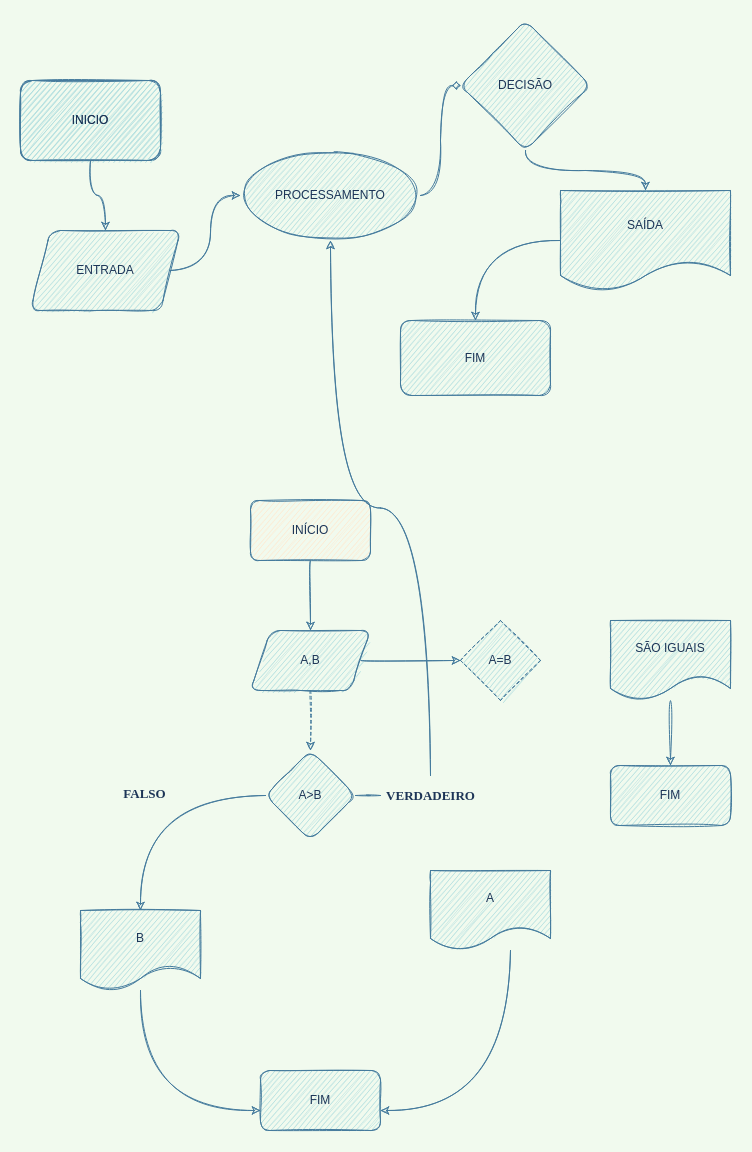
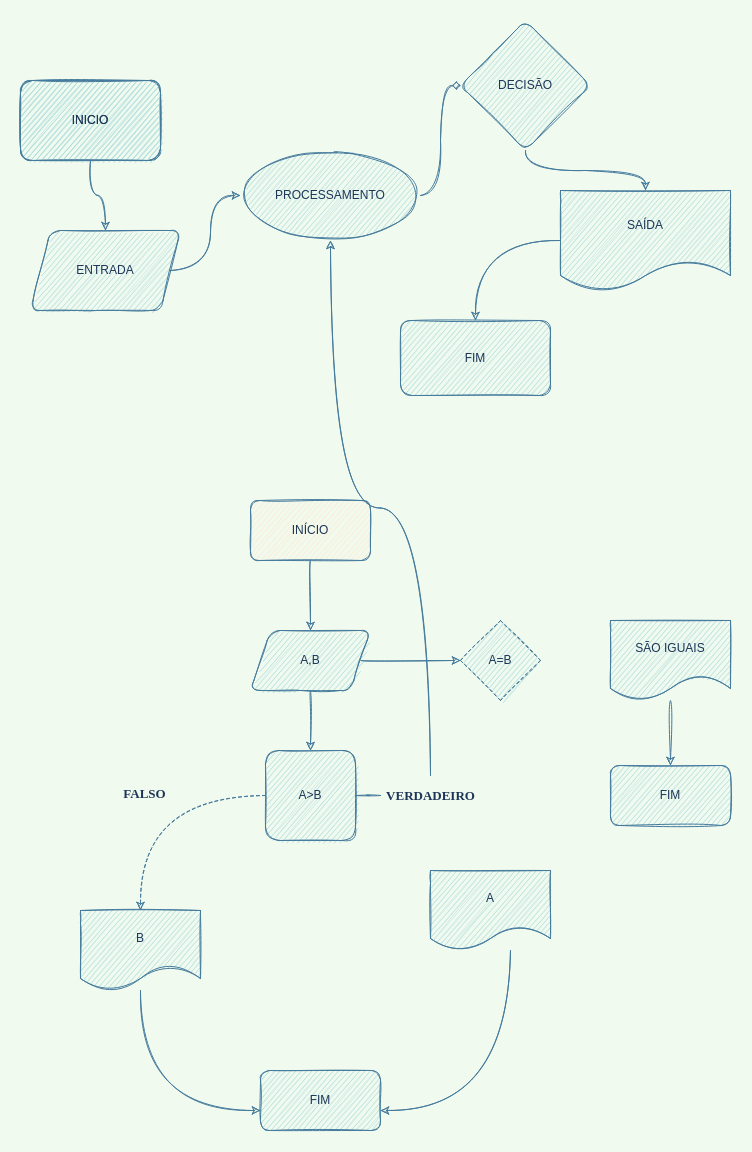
edge "A,B" -> "A>B": style dashed -> solid
node "A>B": shape diamond -> rounded rectangle
edge "A>B" -> "B": style solid -> dashed
